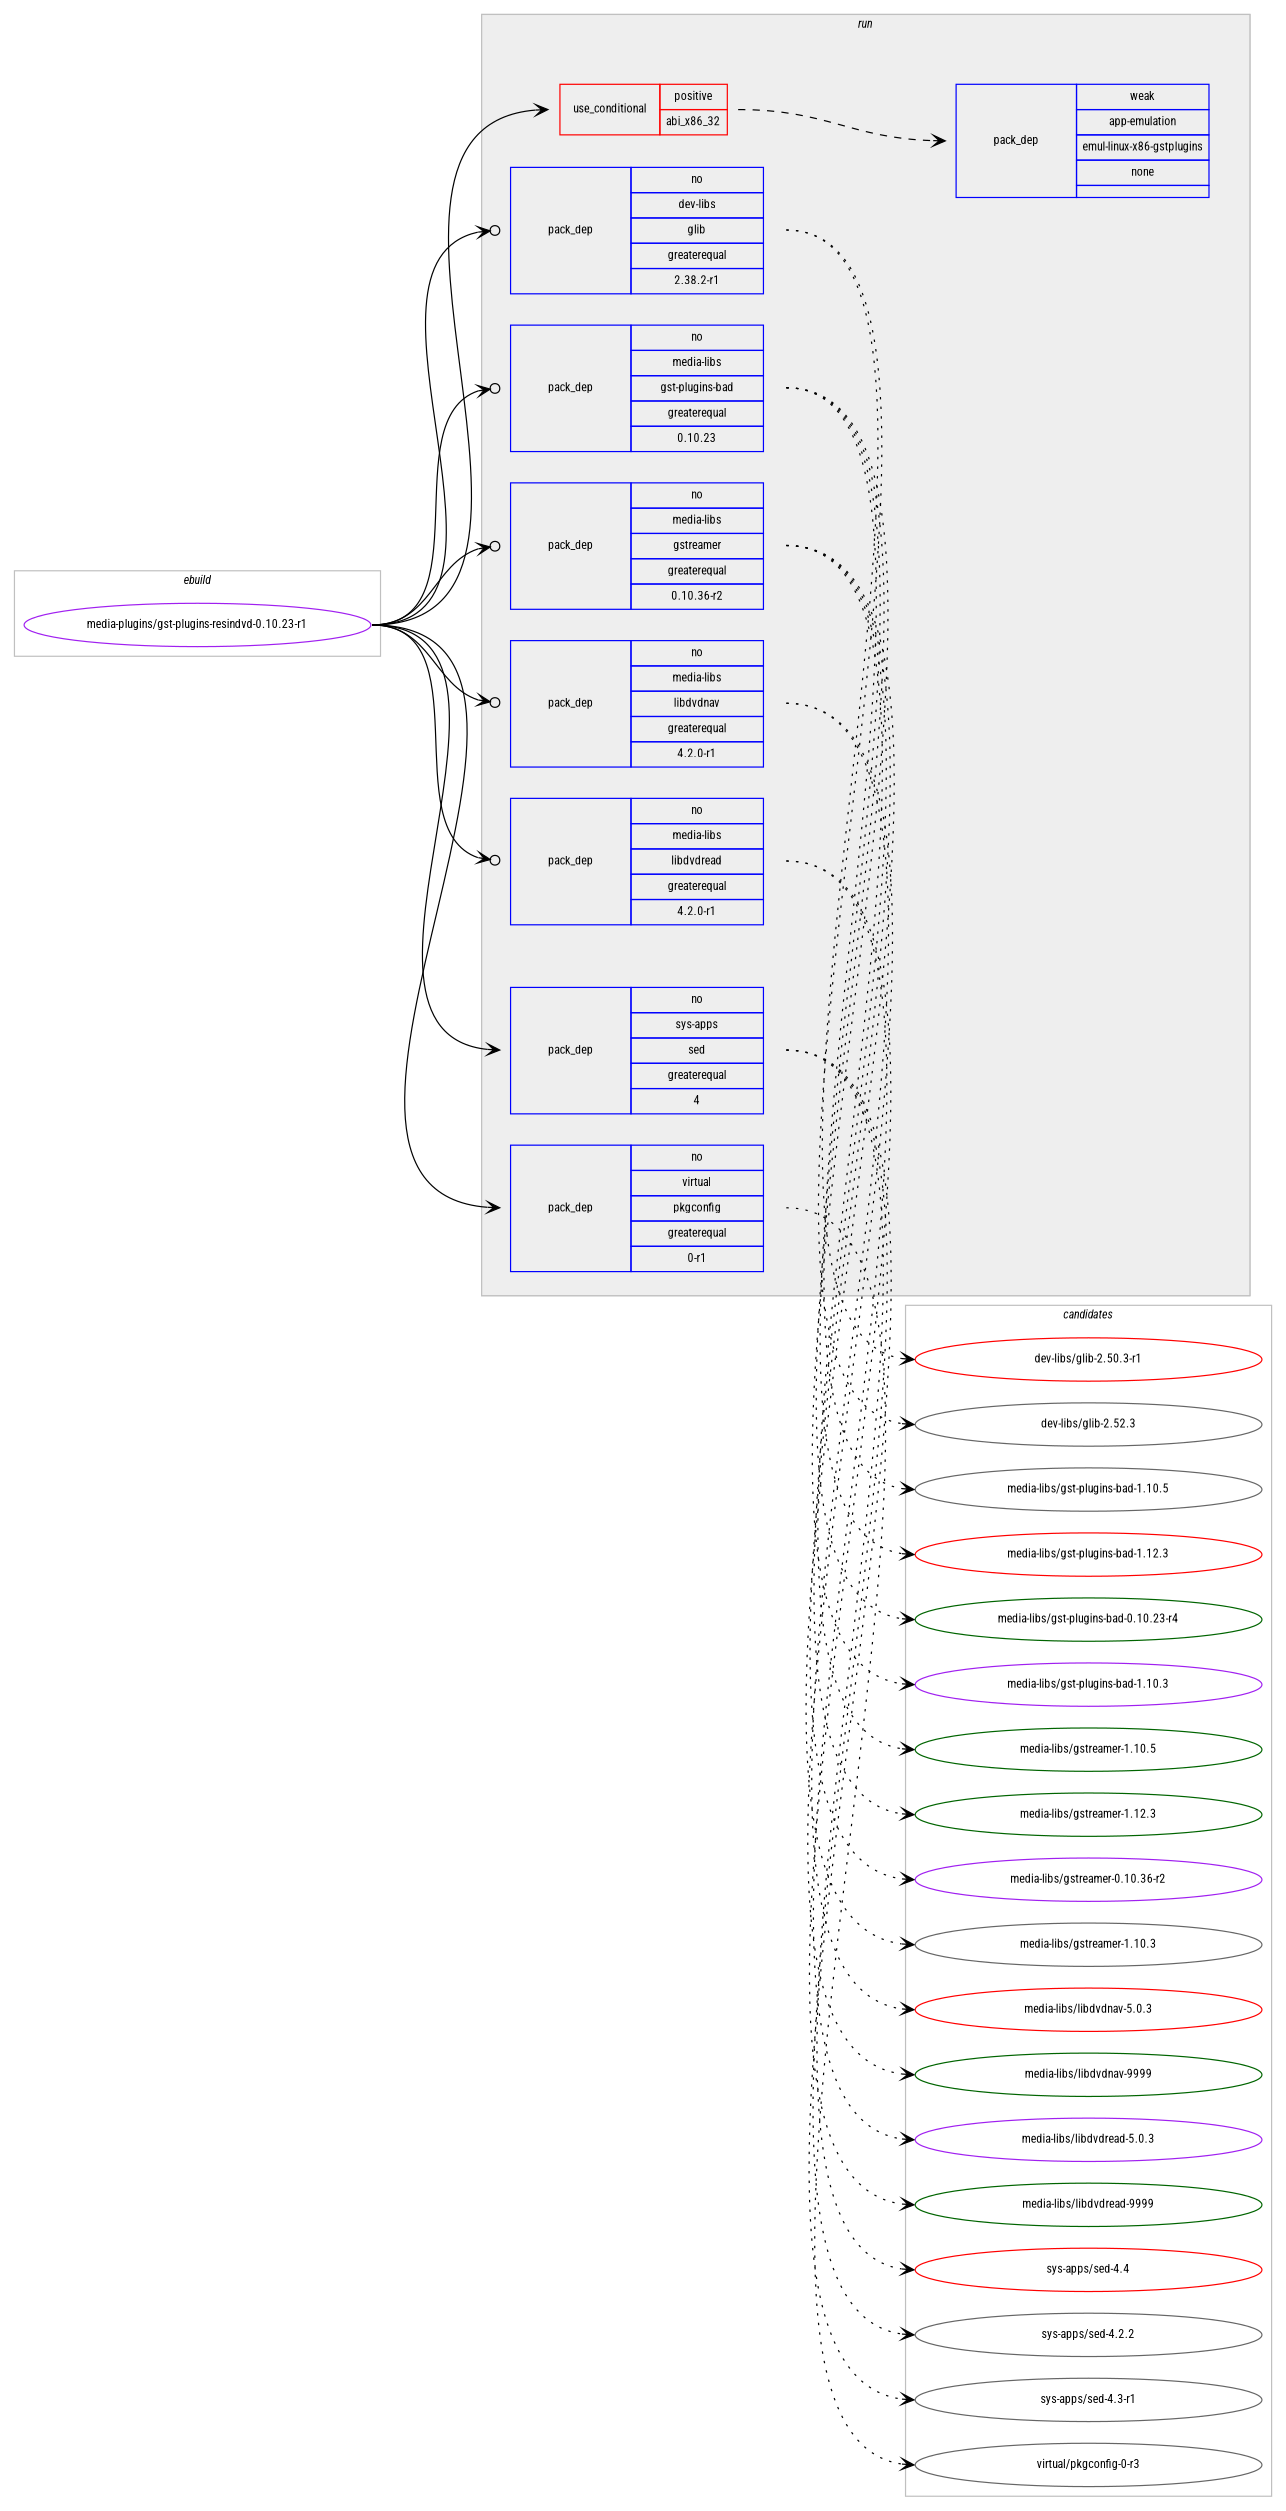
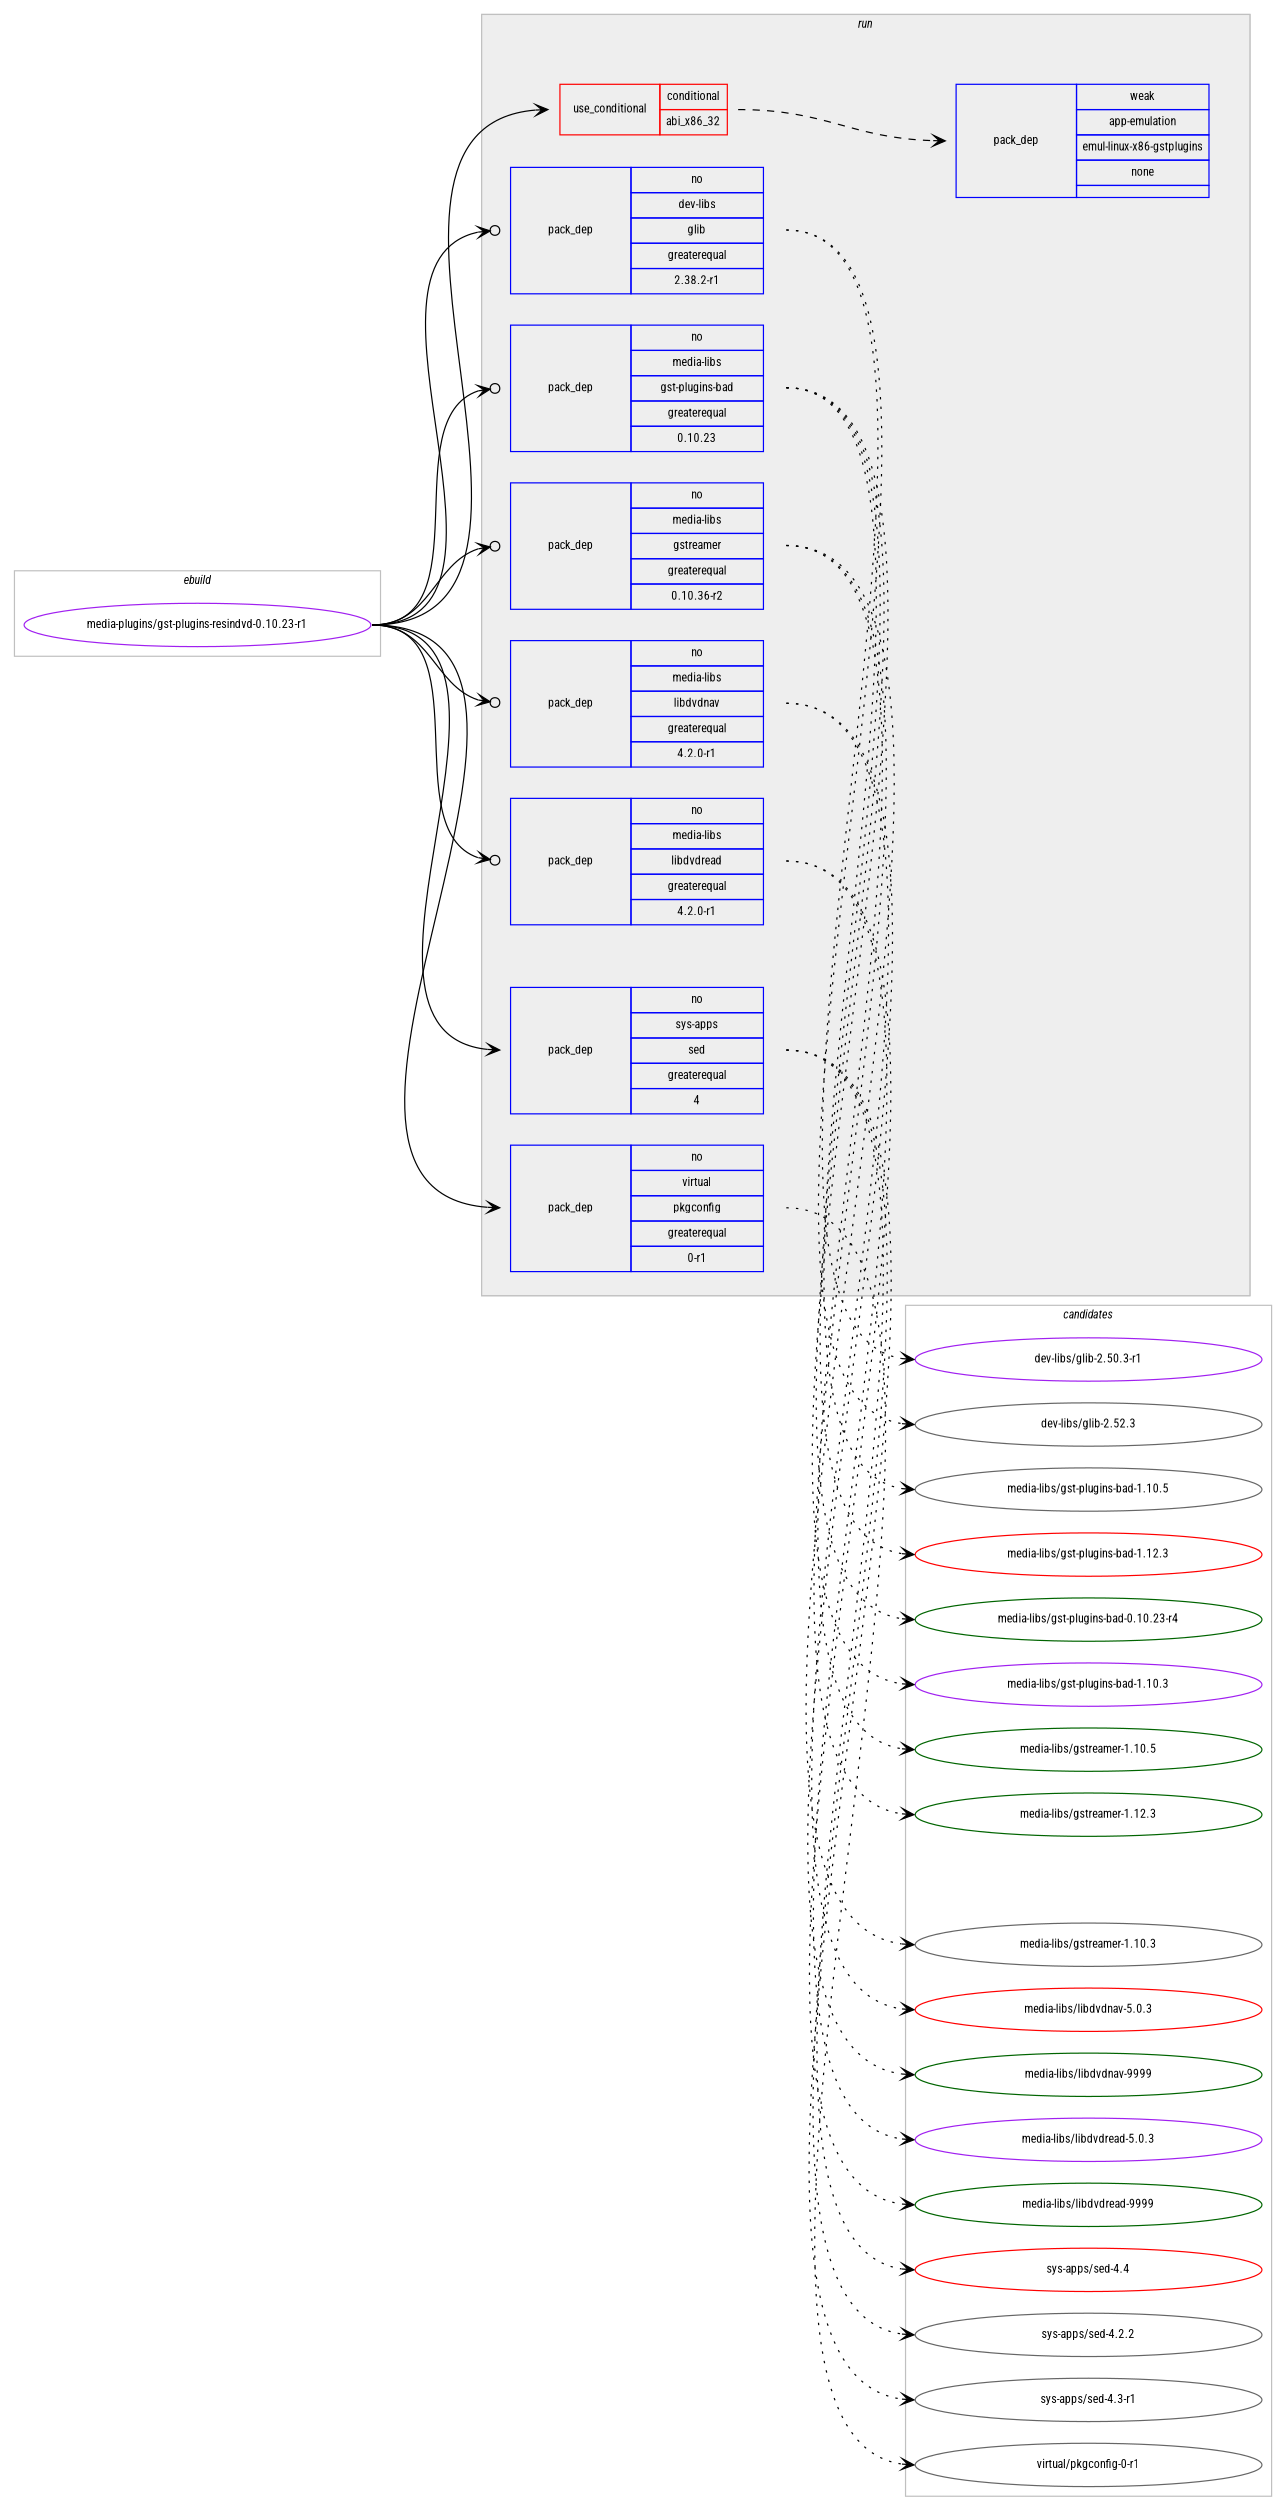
node "use_conditional": text "positive" -> "conditional"
node "dev-libs/glib-2.50.3-r1": color red -> purple
node "media-libs/gstreamer-0.10.36-r2": removed
node "virtual/pkgconfig-0-r3": label "virtual/pkgconfig-0-r3" -> "virtual/pkgconfig-0-r1"
